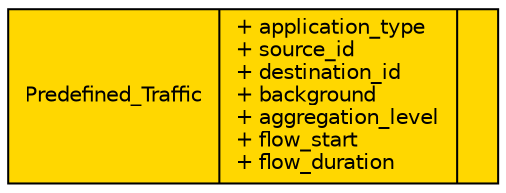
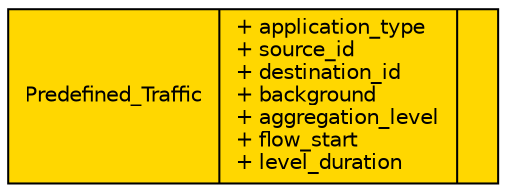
node "Predefined_Traffic": text "+ flow_duration" -> "+ level_duration"
